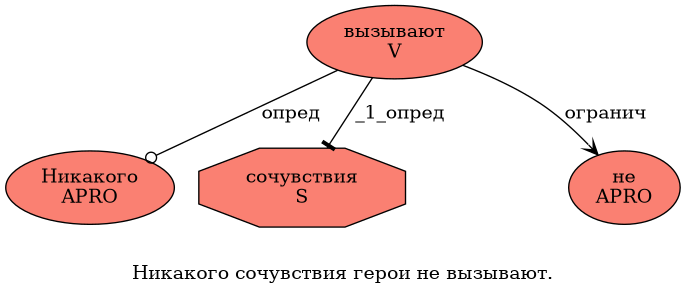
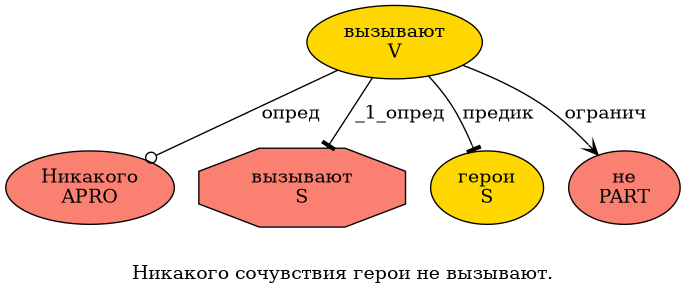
node "вызывают V": fillcolor salmon -> gold
node "сочувствия S": label "сочувствия S" -> "вызывают S"
node "герои S": added
node "не APRO": label "не APRO" -> "не PART"
